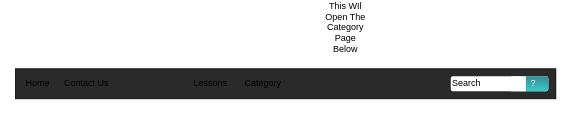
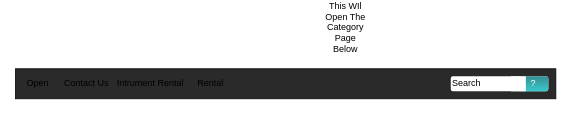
node "Home": label "Home" -> "Open"
node "Intrument Rental": added
node "Lessons": label "Lessons" -> "Rental"
node "Category": removed
